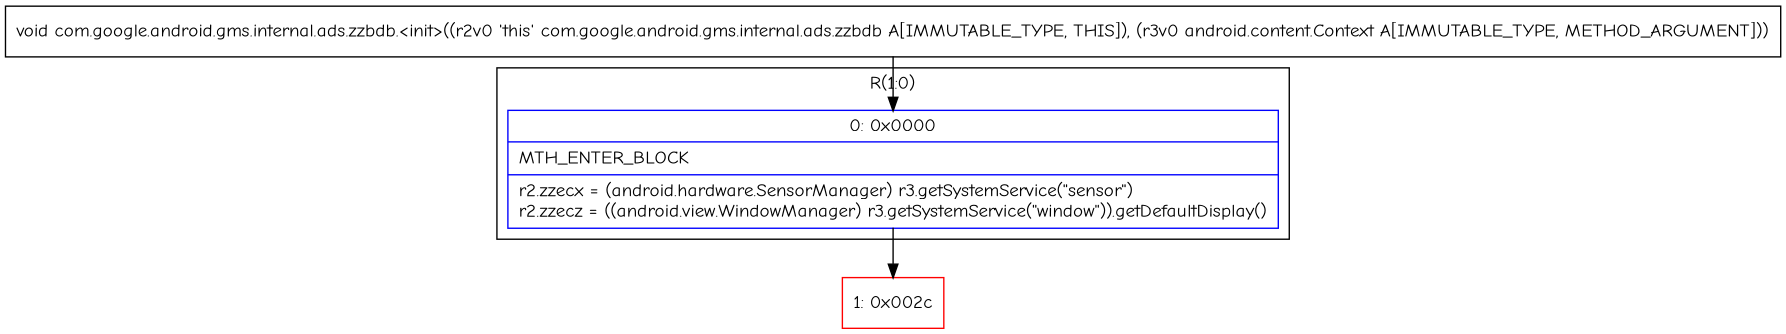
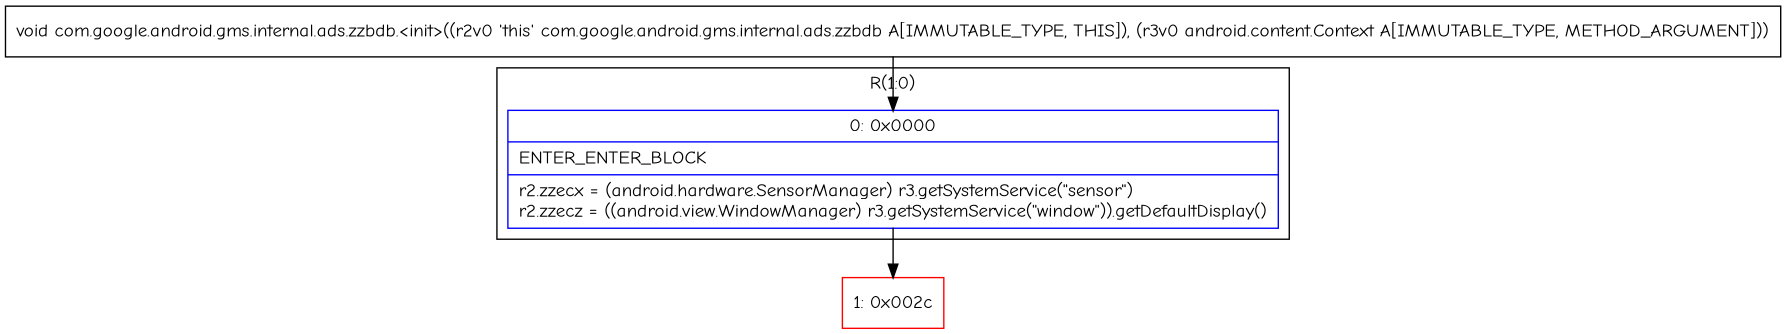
node "0: 0x0000": text "MTH_ENTER_BLOCK" -> "ENTER_ENTER_BLOCK"
